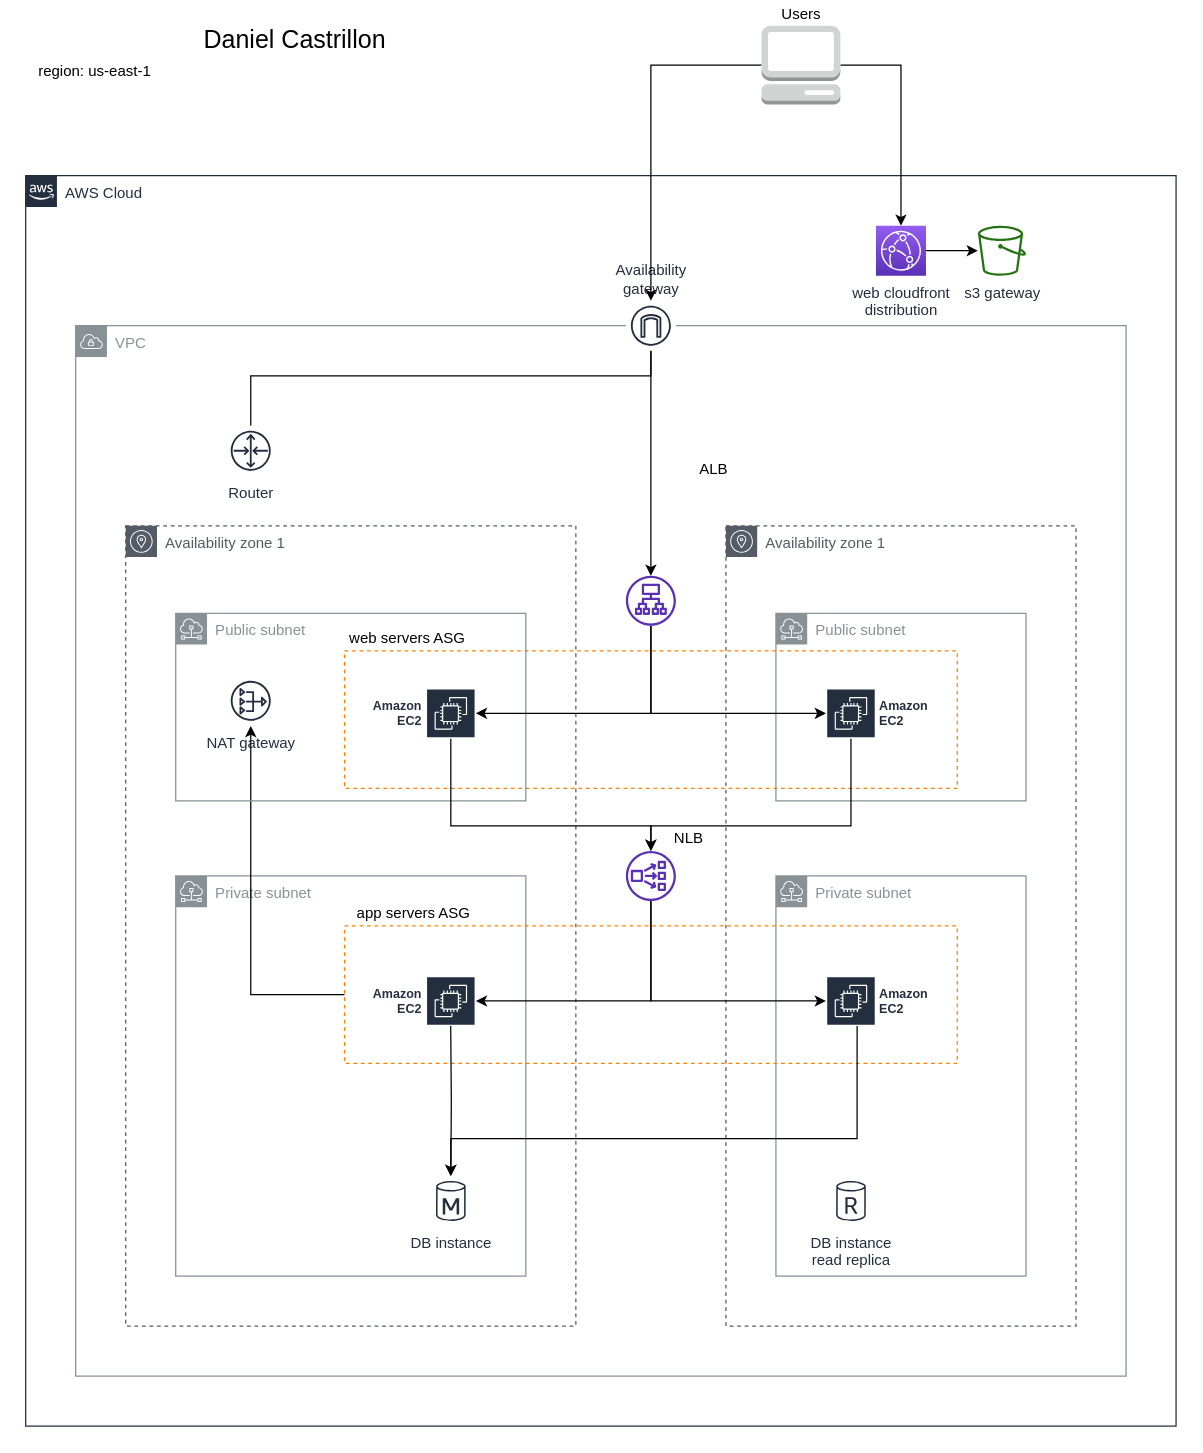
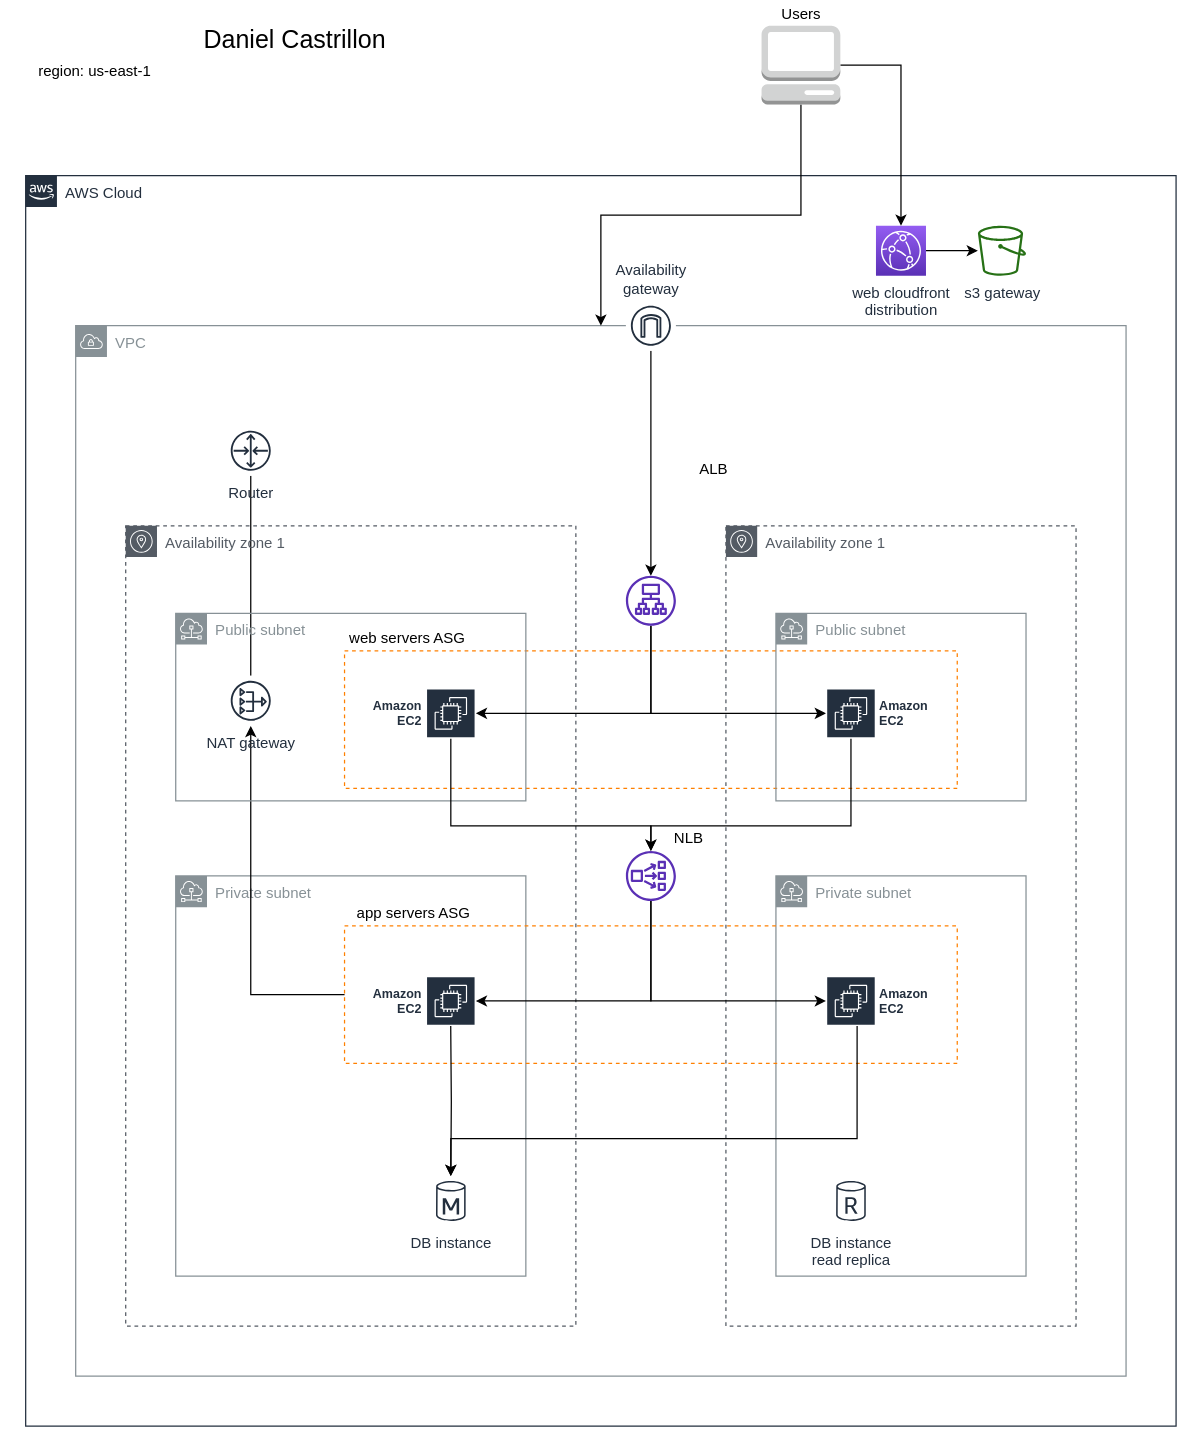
edge "Users" -> "Availability gateway": now "Users" -> "VPC"
edge "Availability gateway" -- "Router": removed
edge "Router" -- "NAT gateway": added
